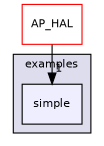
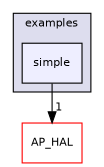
edge "AP_HAL" -> "simple": reversed
